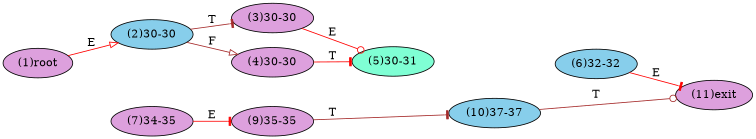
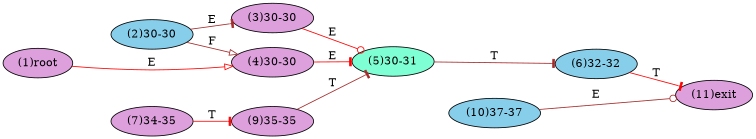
edge "(2)30-30" -> "(3)30-30": label "T" -> "E"
edge "(1)root" -> "(2)30-30": now "(1)root" -> "(4)30-30"
edge "(4)30-30" -> "(5)30-31": label "T" -> "E"
edge "(5)30-31" -> "(6)32-32": added, label "T"
edge "(6)32-32" -> "(11)exit": label "E" -> "T"
edge "(10)37-37" -> "(11)exit": label "T" -> "E"
edge "(7)34-35" -> "(9)35-35": label "E" -> "T"
edge "(9)35-35" -> "(10)37-37": now "(9)35-35" -> "(5)30-31"
